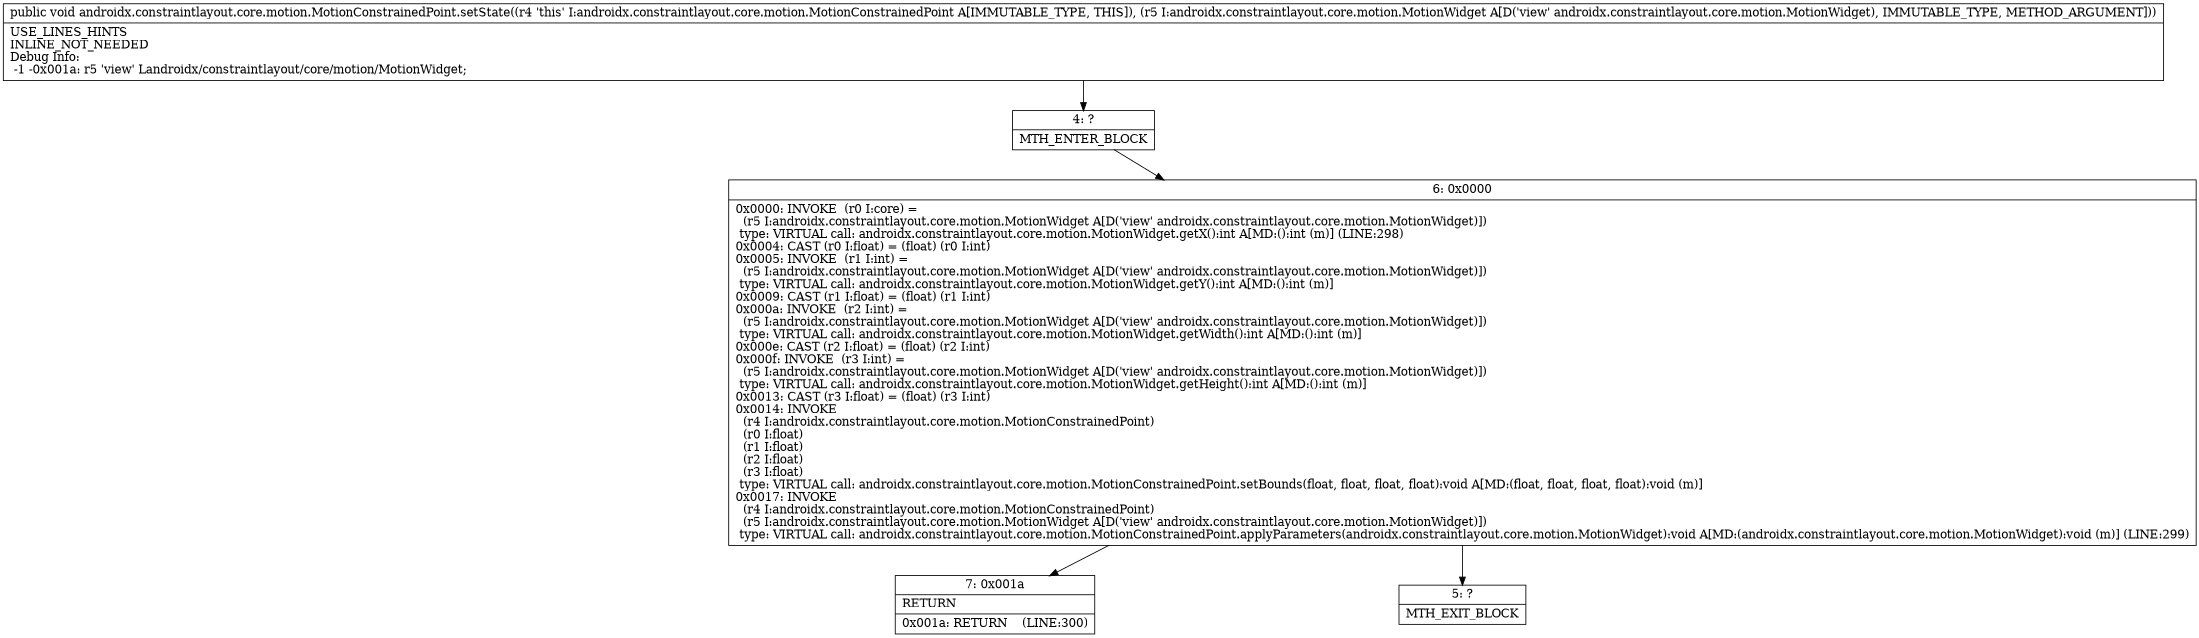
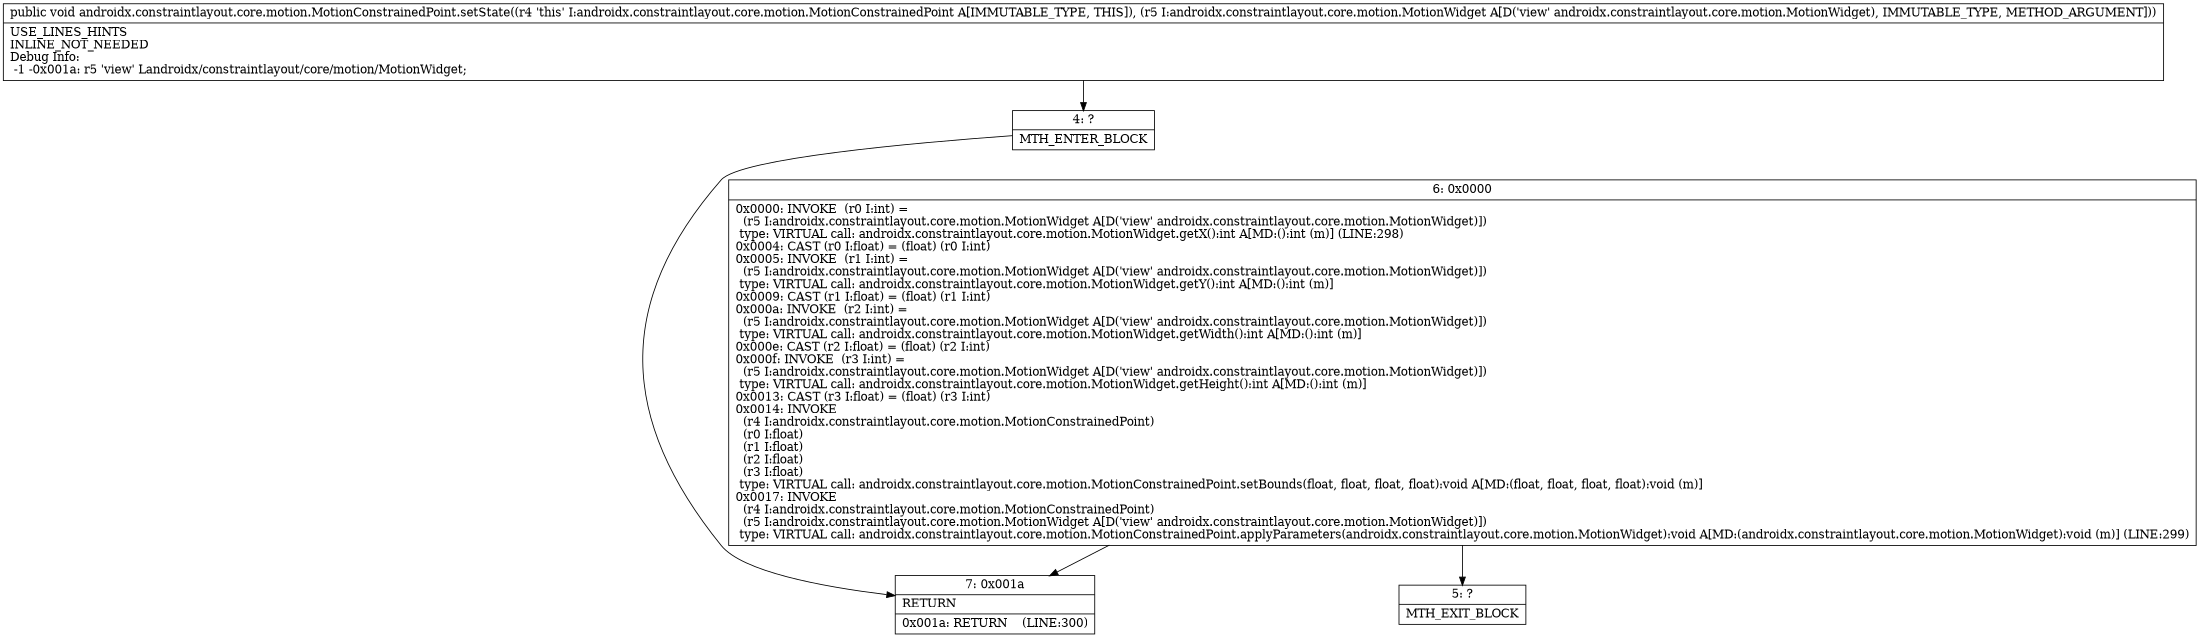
edge "4: ?" -> "6: 0x0000": now "4: ?" -> "7: 0x001a"
node "6: 0x0000": text "0x0000: INVOKE  (r0 I:core) =" -> "0x0000: INVOKE  (r0 I:int) ="
